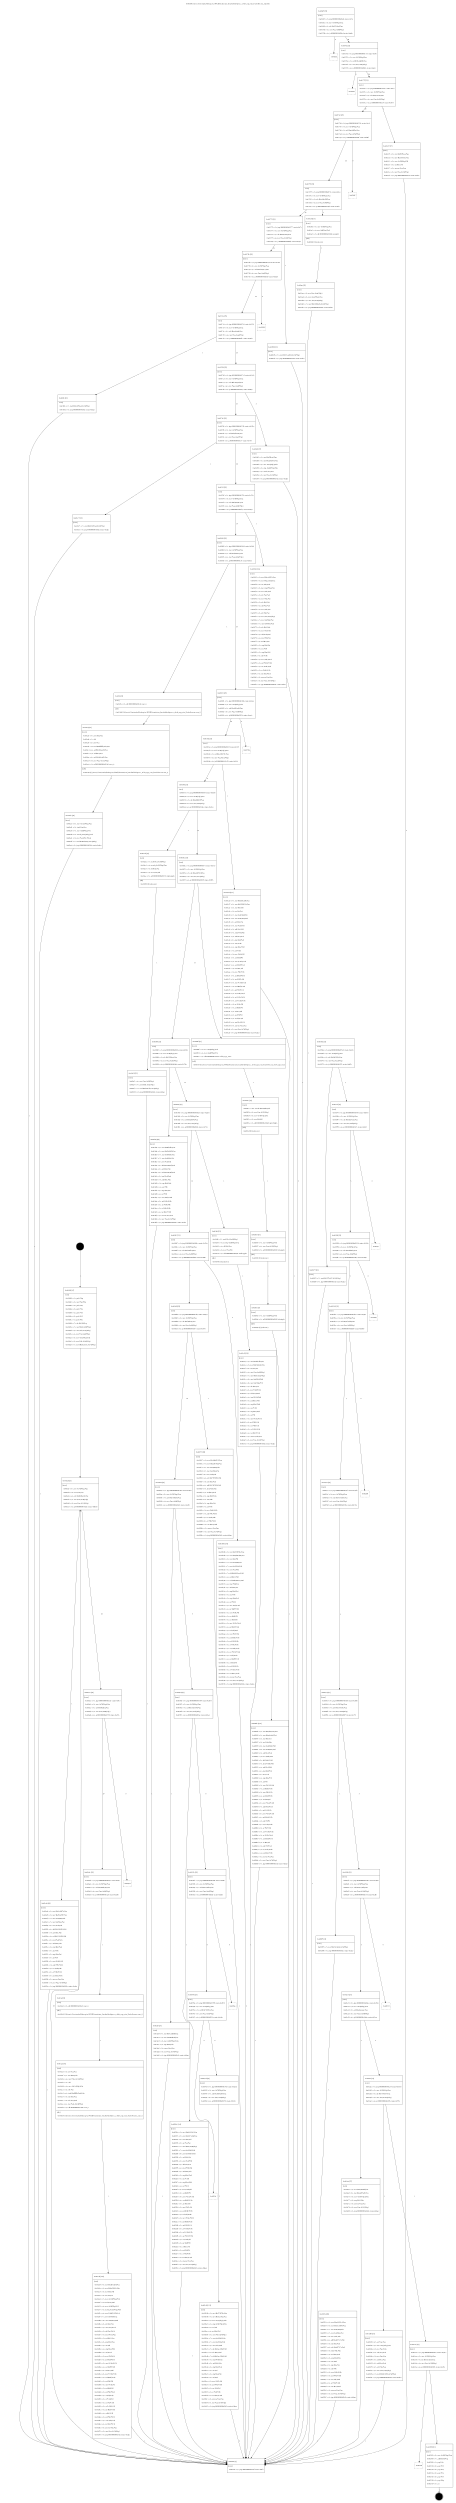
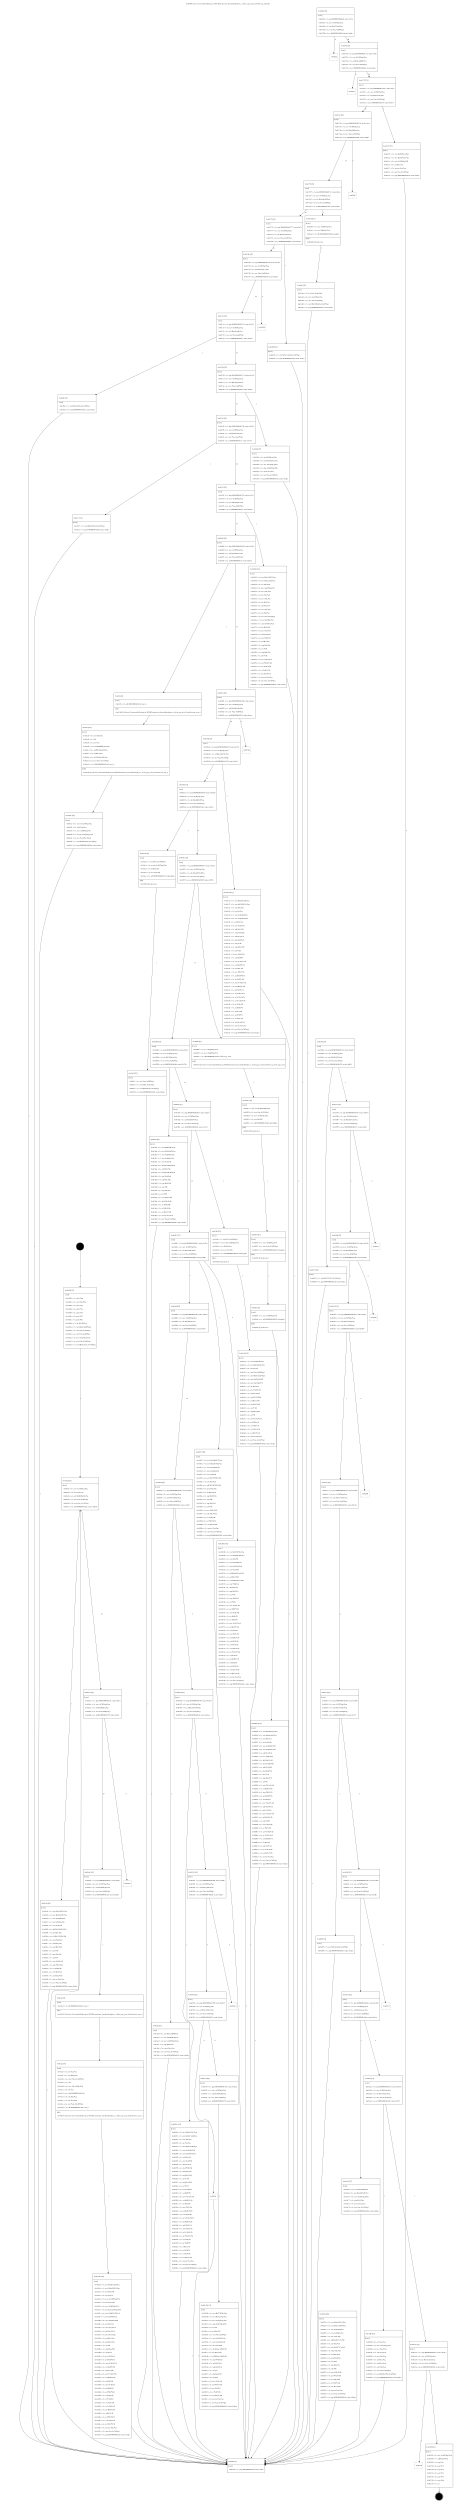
edge "0x4018d0 [25]" -> "0x401fb7 [88]": now "0x4018b7 [25]" -> "0x401fb7 [88]"
edge "0x401b98 [111]" -> "0x40242e [5]": now "0x40231a" -> "0x40242e [5]"
